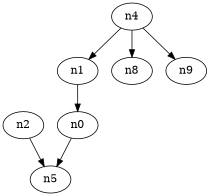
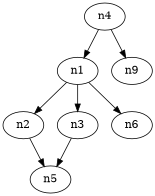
node "n8": removed
edge "n1" -> "n2": added
node "n0": label "n0" -> "n3"
node "n6": added
